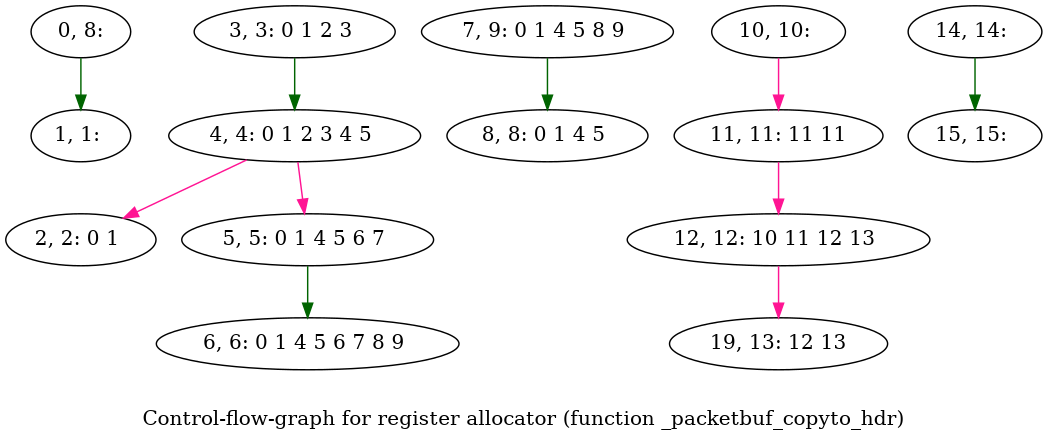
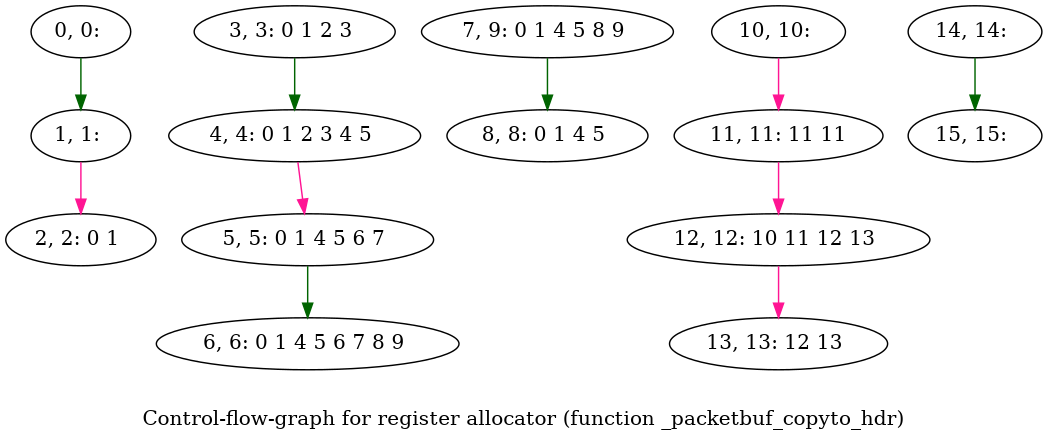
node "0, 8:": label "0, 8:" -> "0, 0:"
edge "4, 4: 0 1 2 3 4 5" -> "2, 2: 0 1": now "1, 1:" -> "2, 2: 0 1"
node "19, 13: 12 13": label "19, 13: 12 13" -> "13, 13: 12 13"
